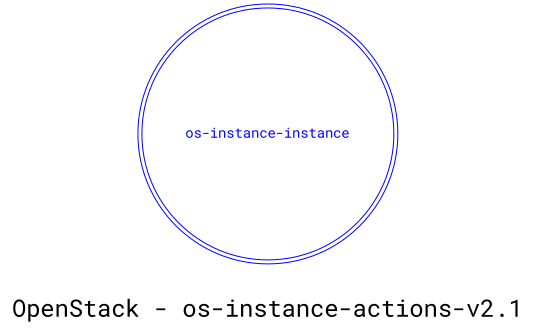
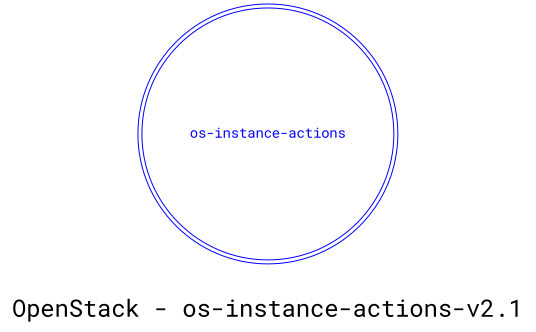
node "os-instance-instance": label "os-instance-instance" -> "os-instance-actions"
